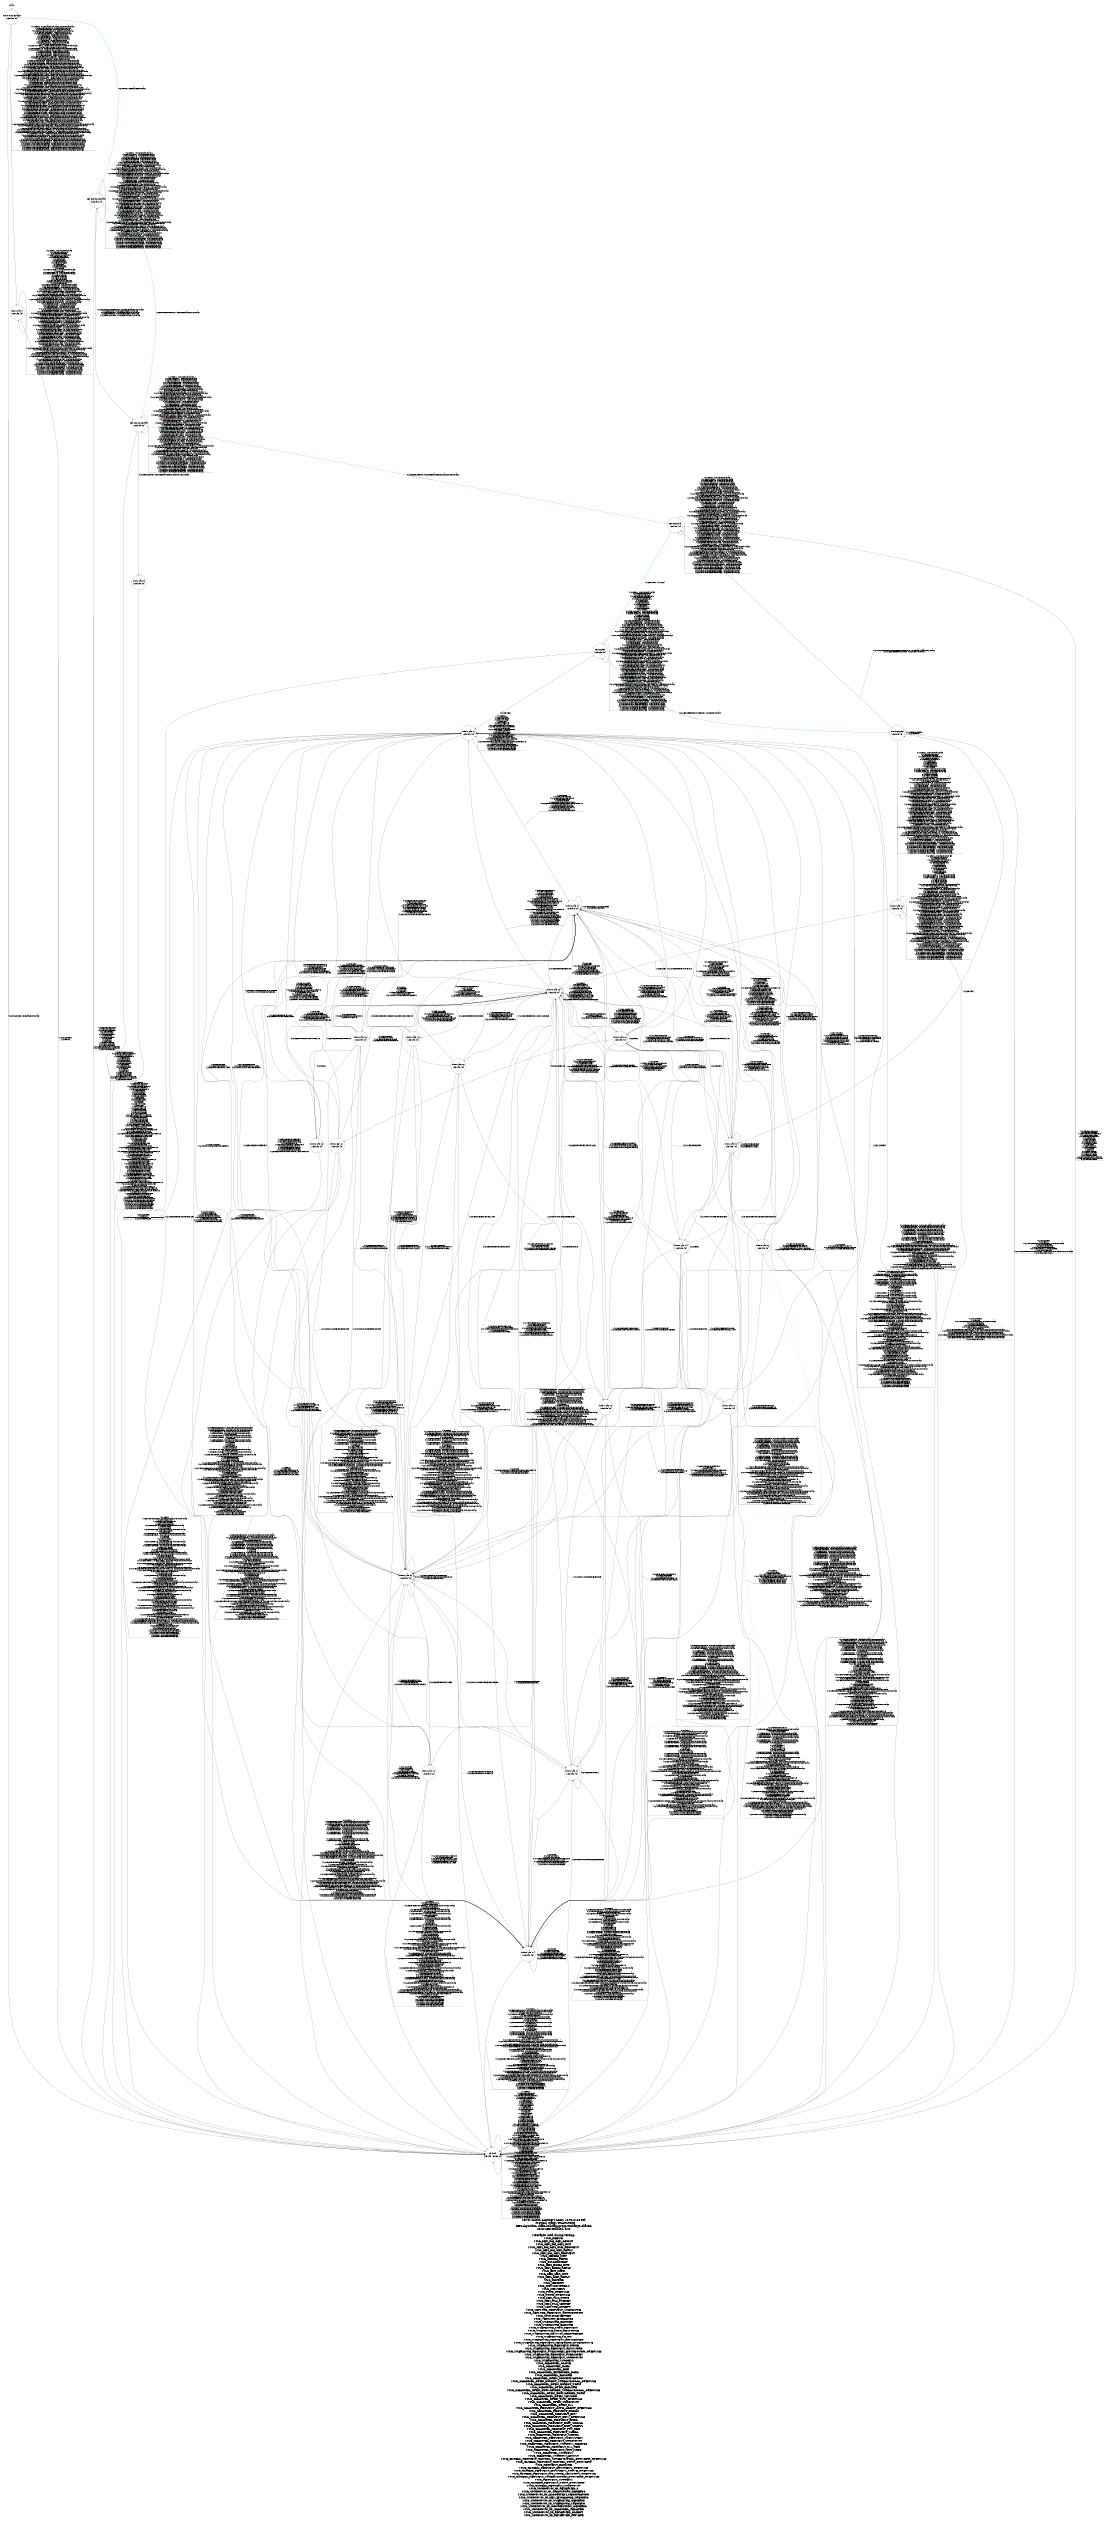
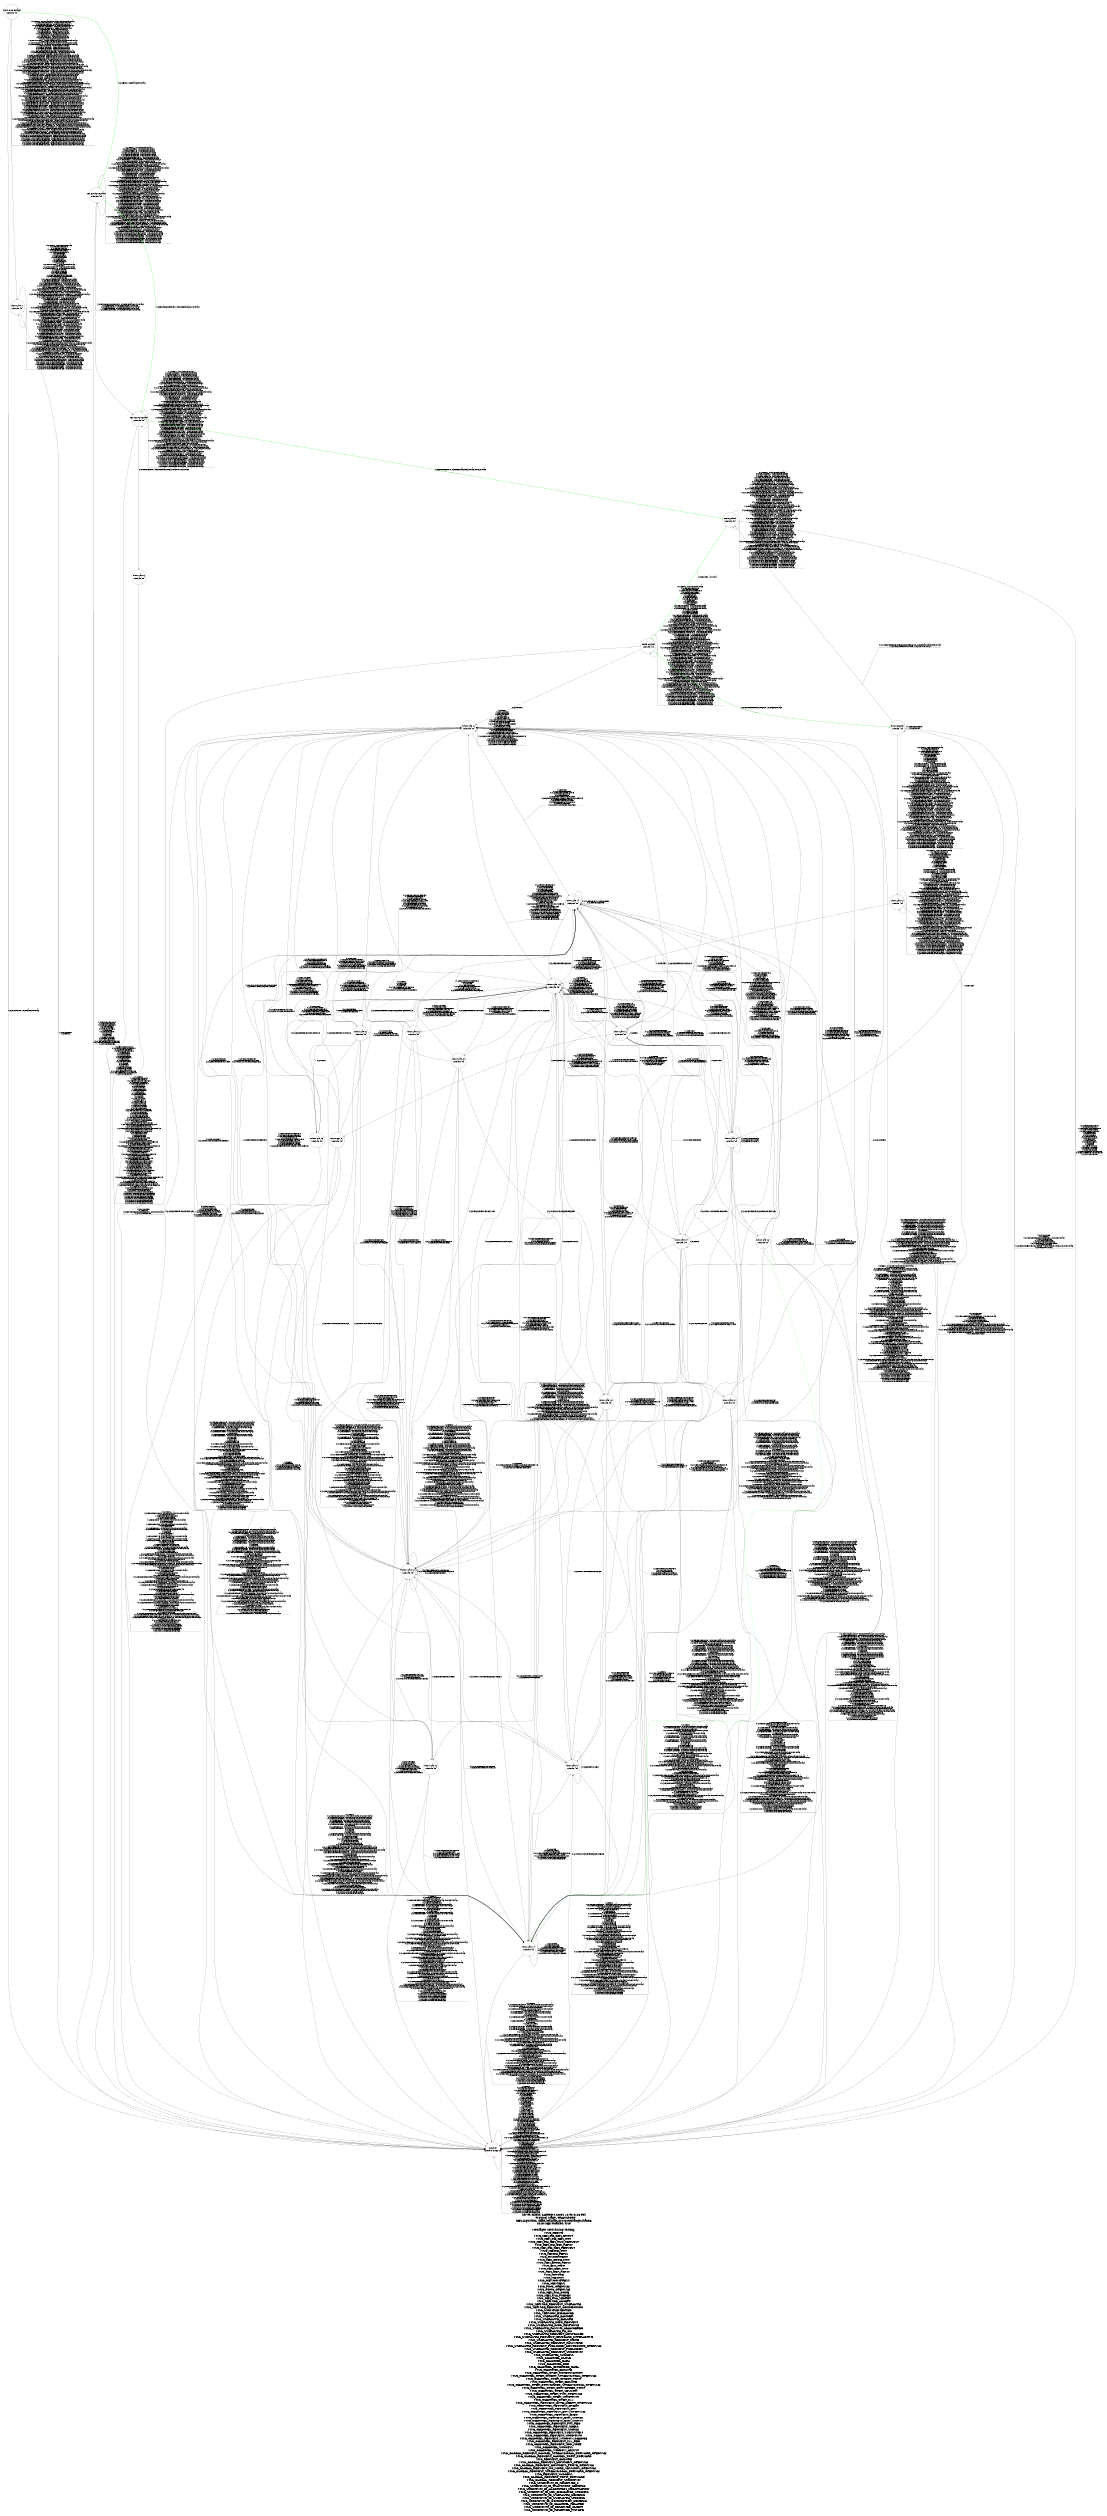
node "__start0": removed
node "KEX Completed SocketState: [UP]": label "KEX Completed SocketState: [UP]" -> "CLOSED Completed SocketState: [UP]"
